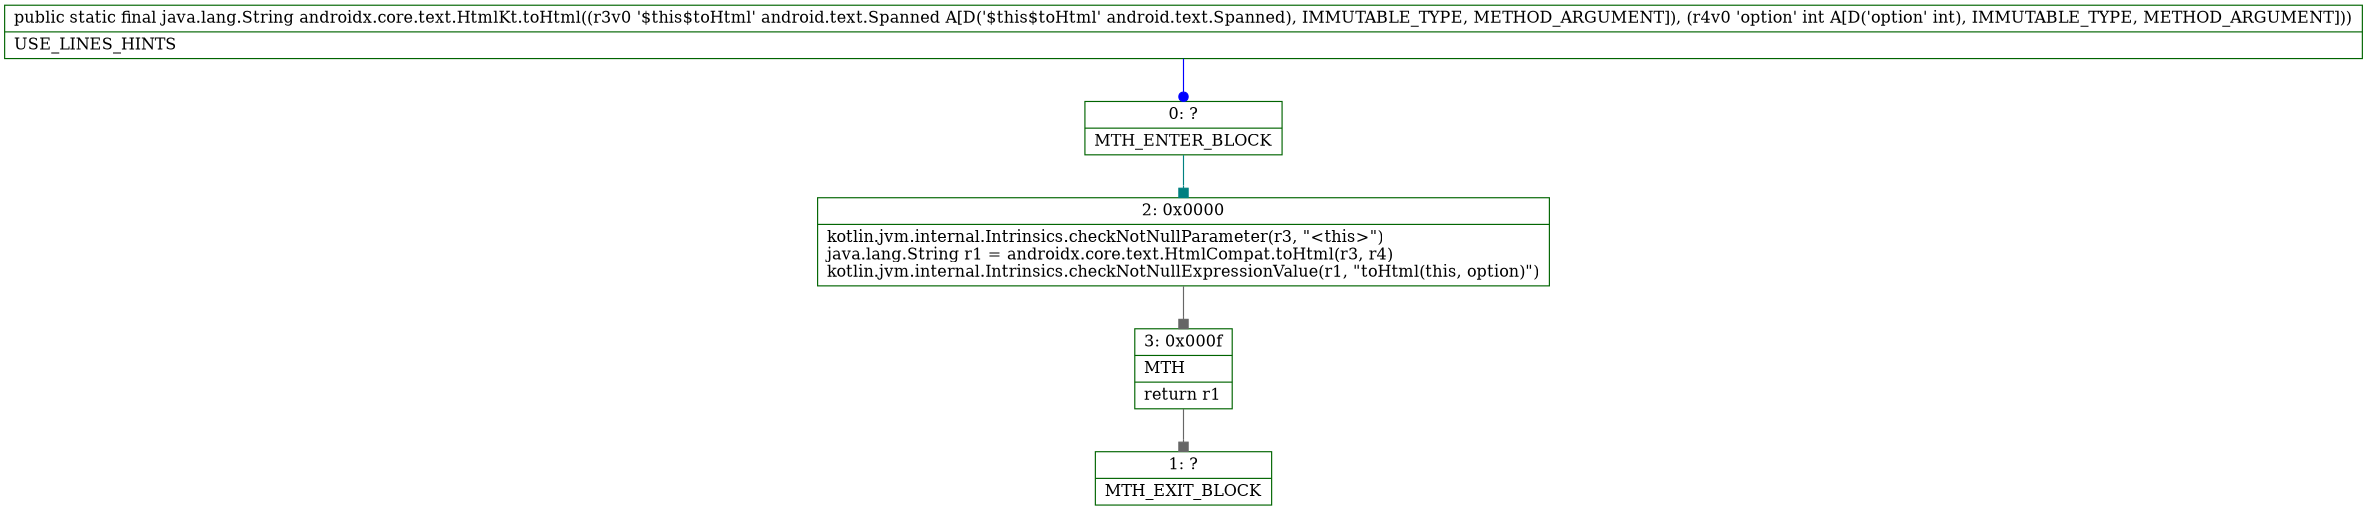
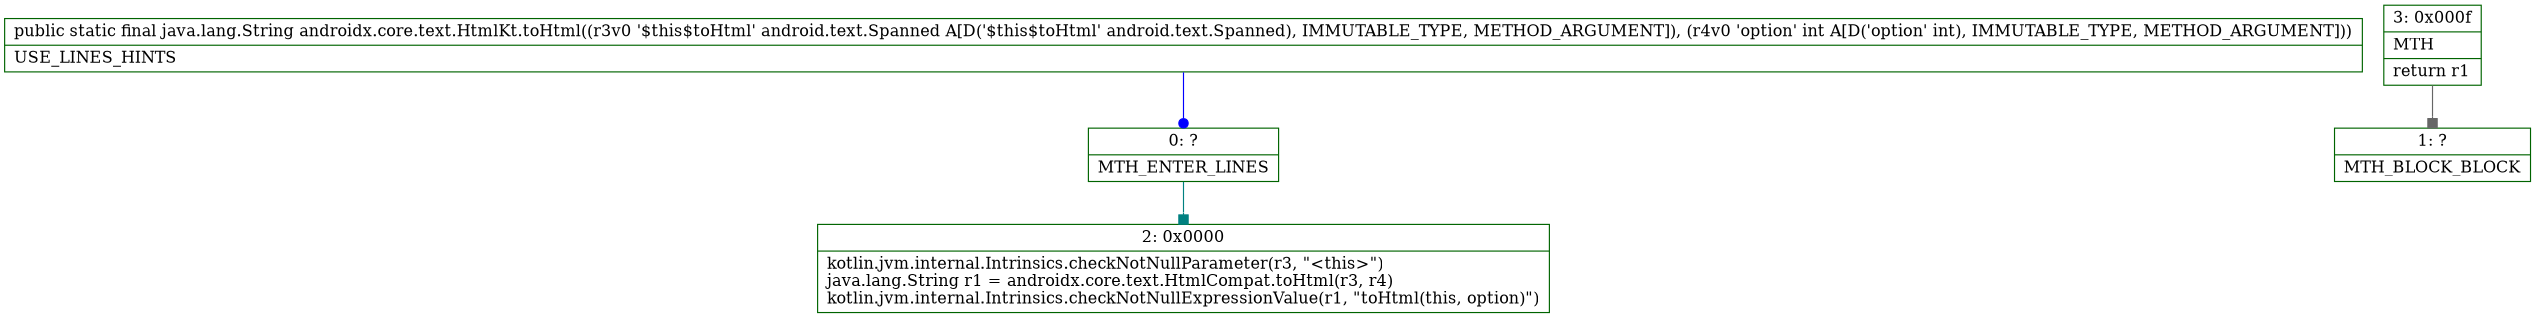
node "0: ?": text "MTH_ENTER_BLOCK" -> "MTH_ENTER_LINES"
edge "2: 0x0000" -> "3: 0x000f": removed
node "1: ?": text "MTH_EXIT_BLOCK" -> "MTH_BLOCK_BLOCK"
